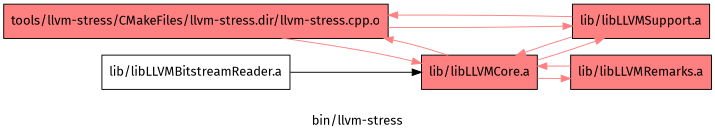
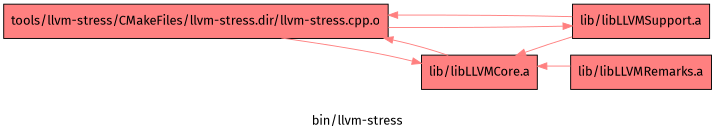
edge "lib/libLLVMCore.a" -> "lib/libLLVMSupport.a": removed
node "lib/libLLVMBitstreamReader.a": removed
edge "lib/libLLVMCore.a" -> "lib/libLLVMRemarks.a": removed
